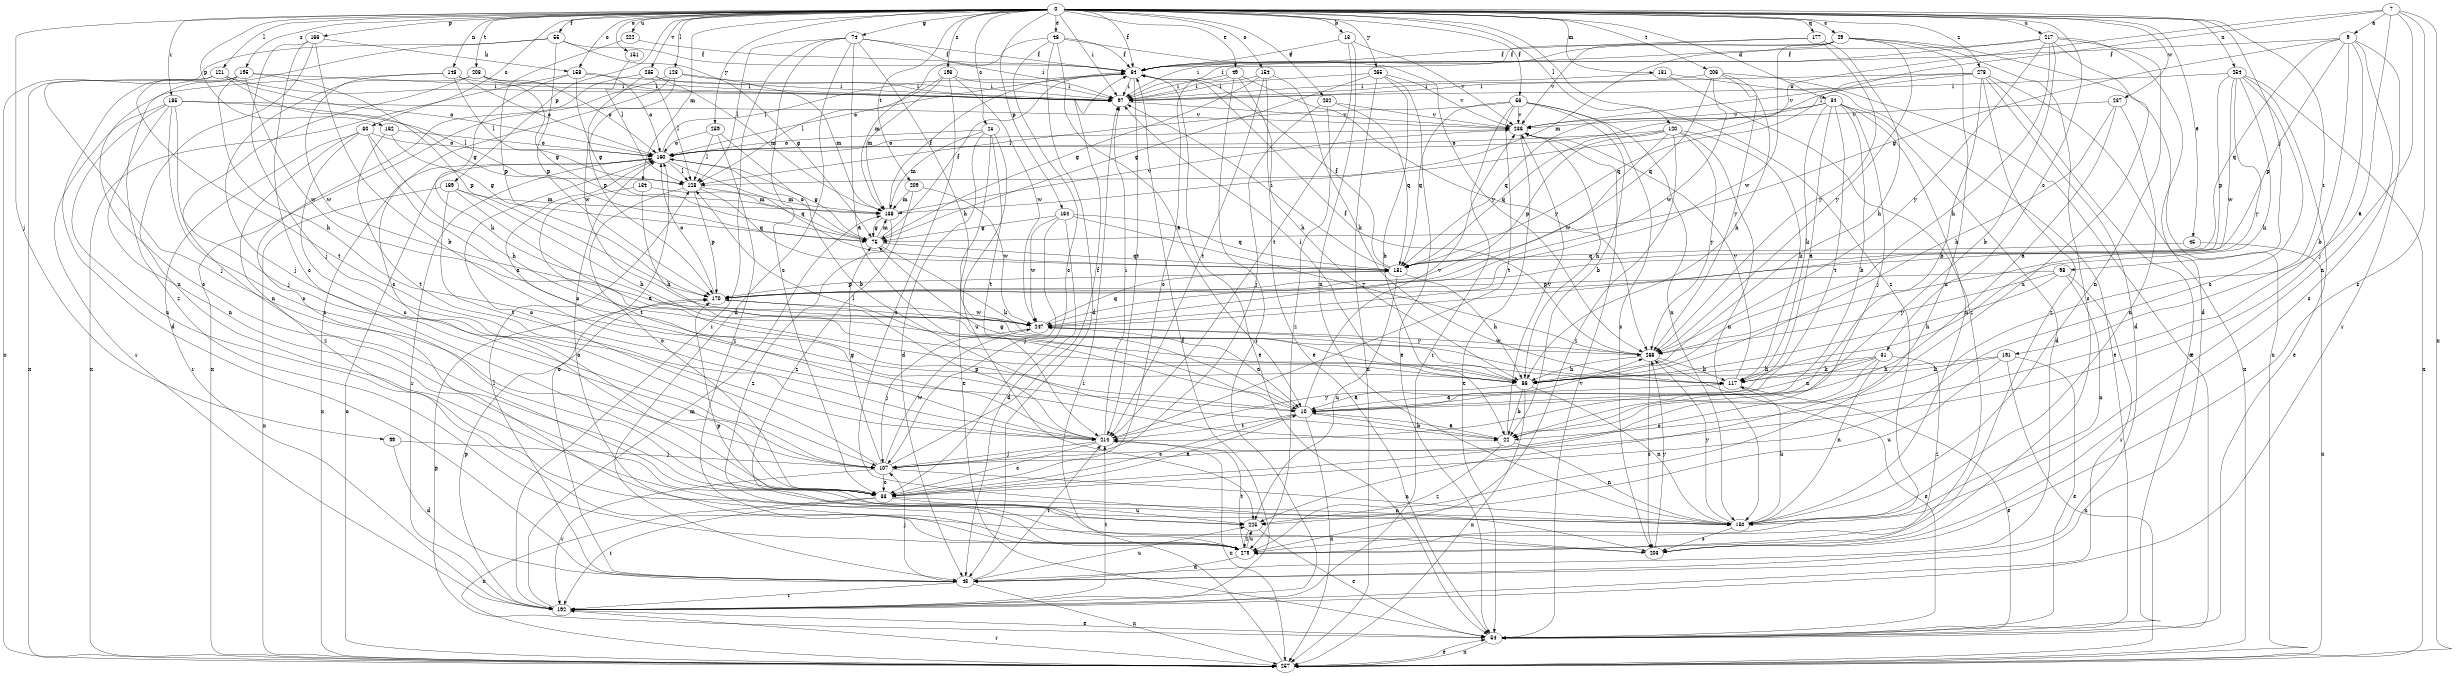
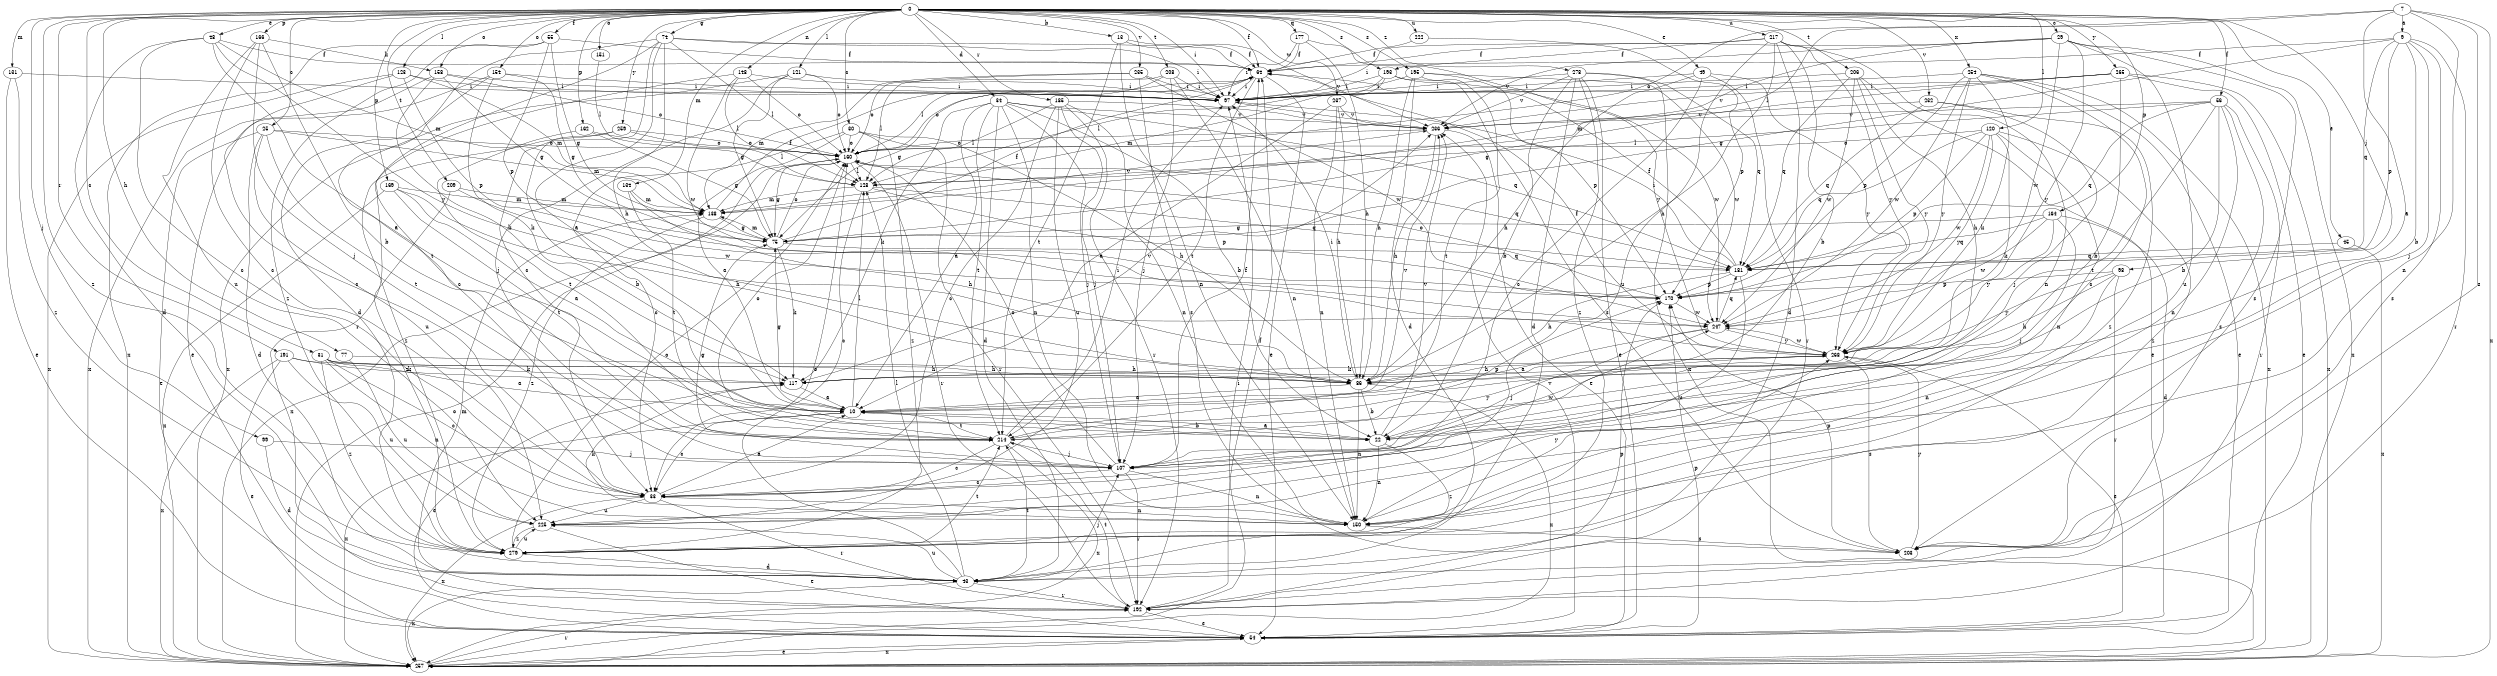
edge "217" -> "64": now "217" -> "193"
node "77": added
